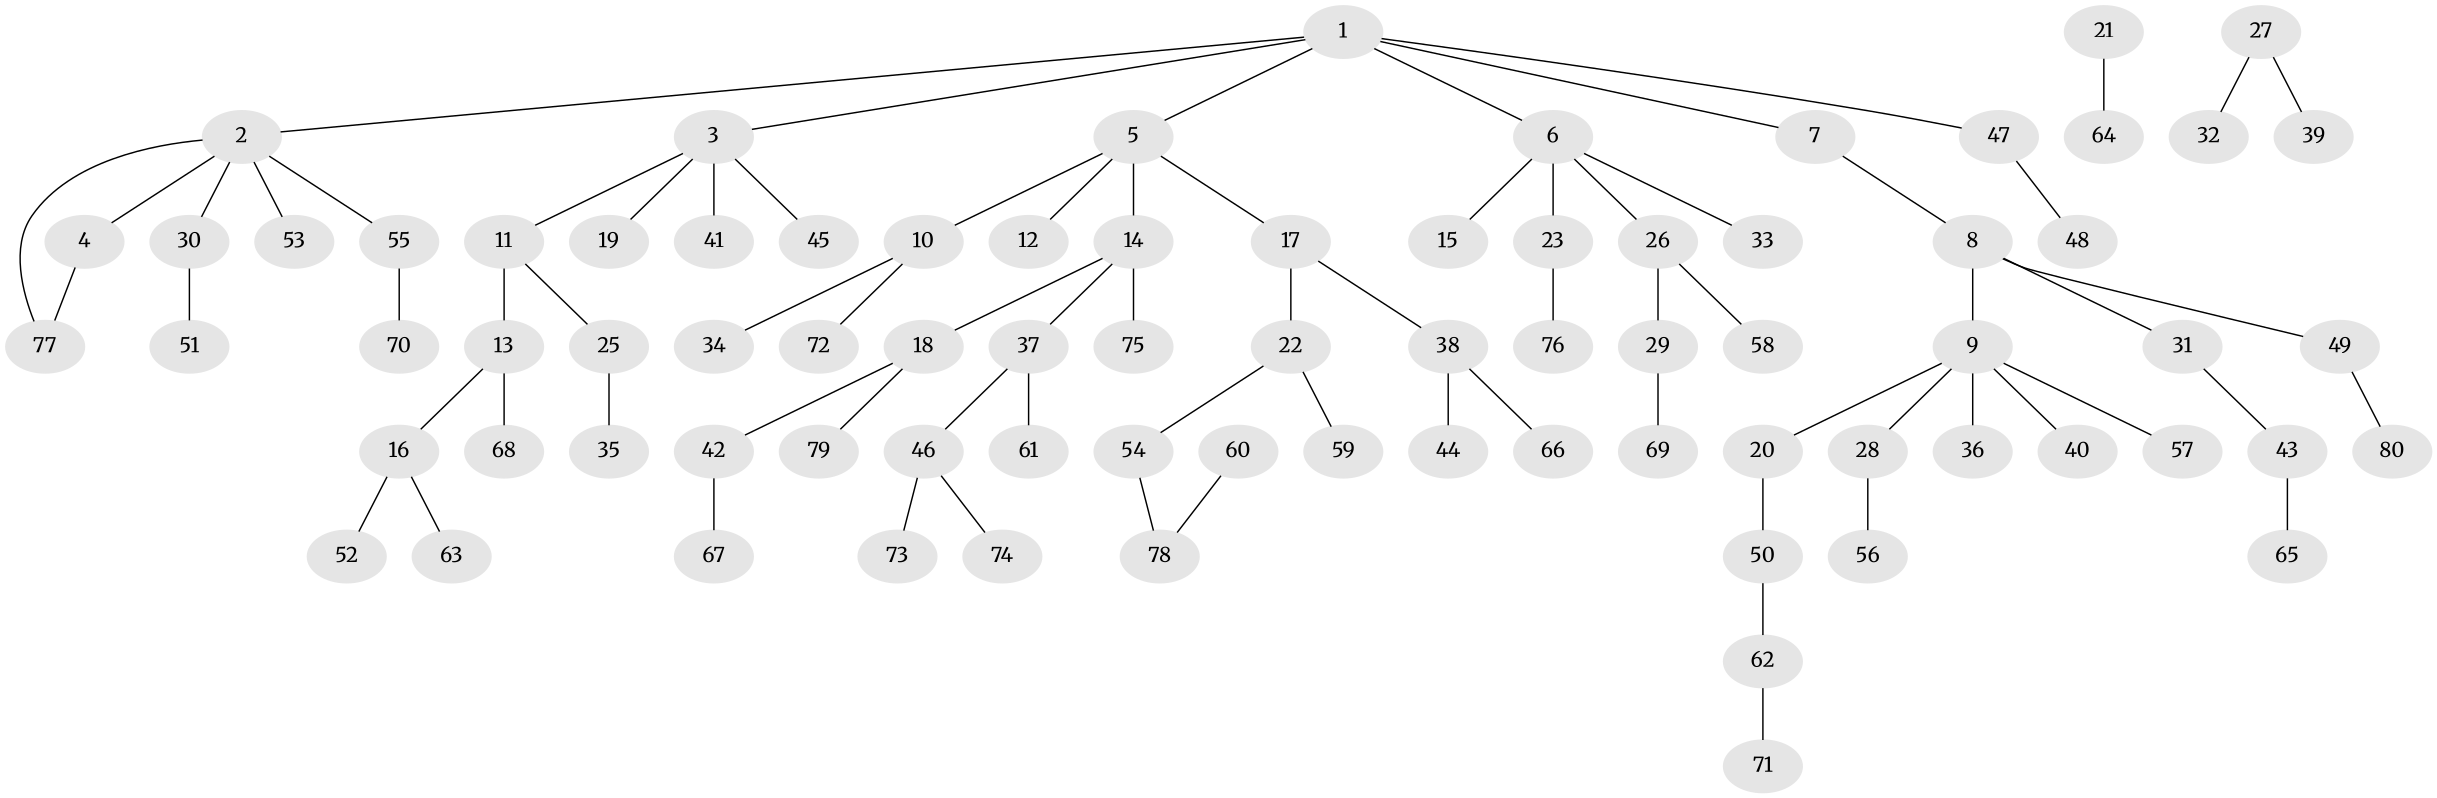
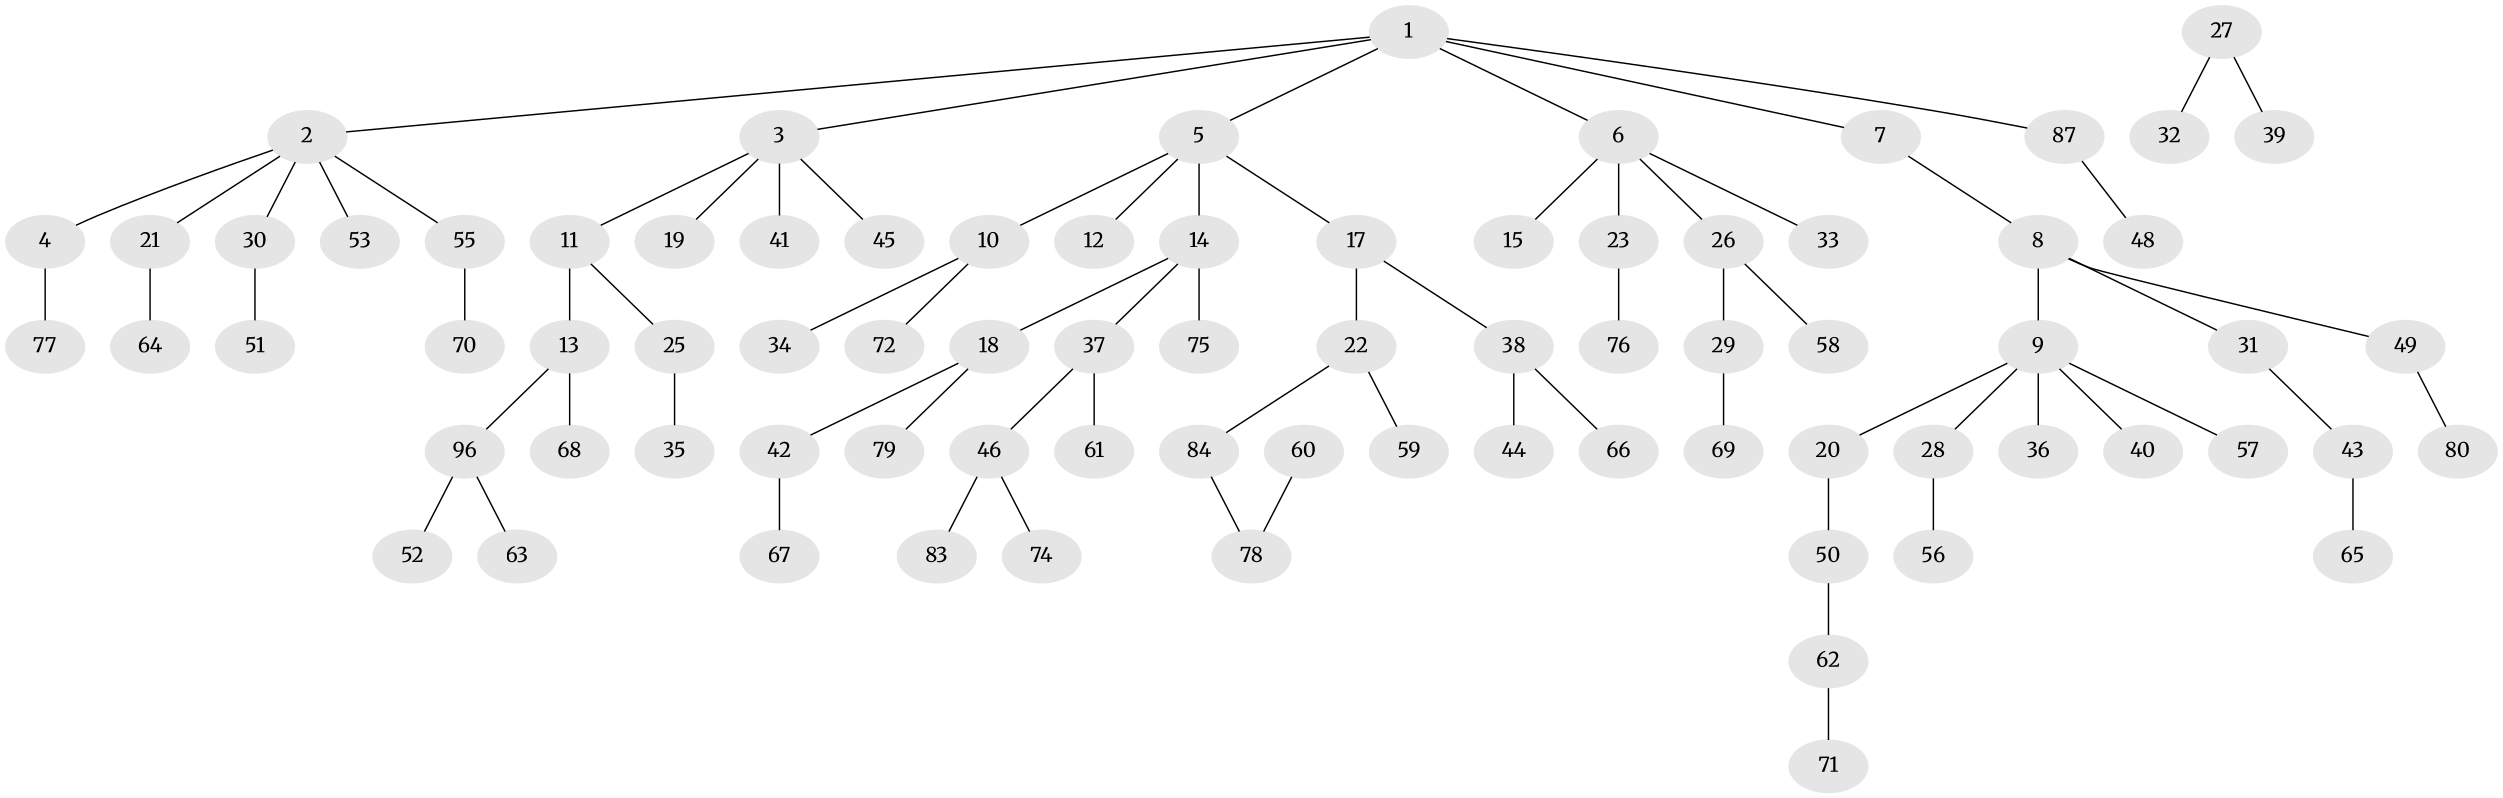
node "47": label "47" -> "87"
edge "2" -- "77": now "2" -- "21"
node "16": label "16" -> "96"
node "54": label "54" -> "84"
node "73": label "73" -> "83"
